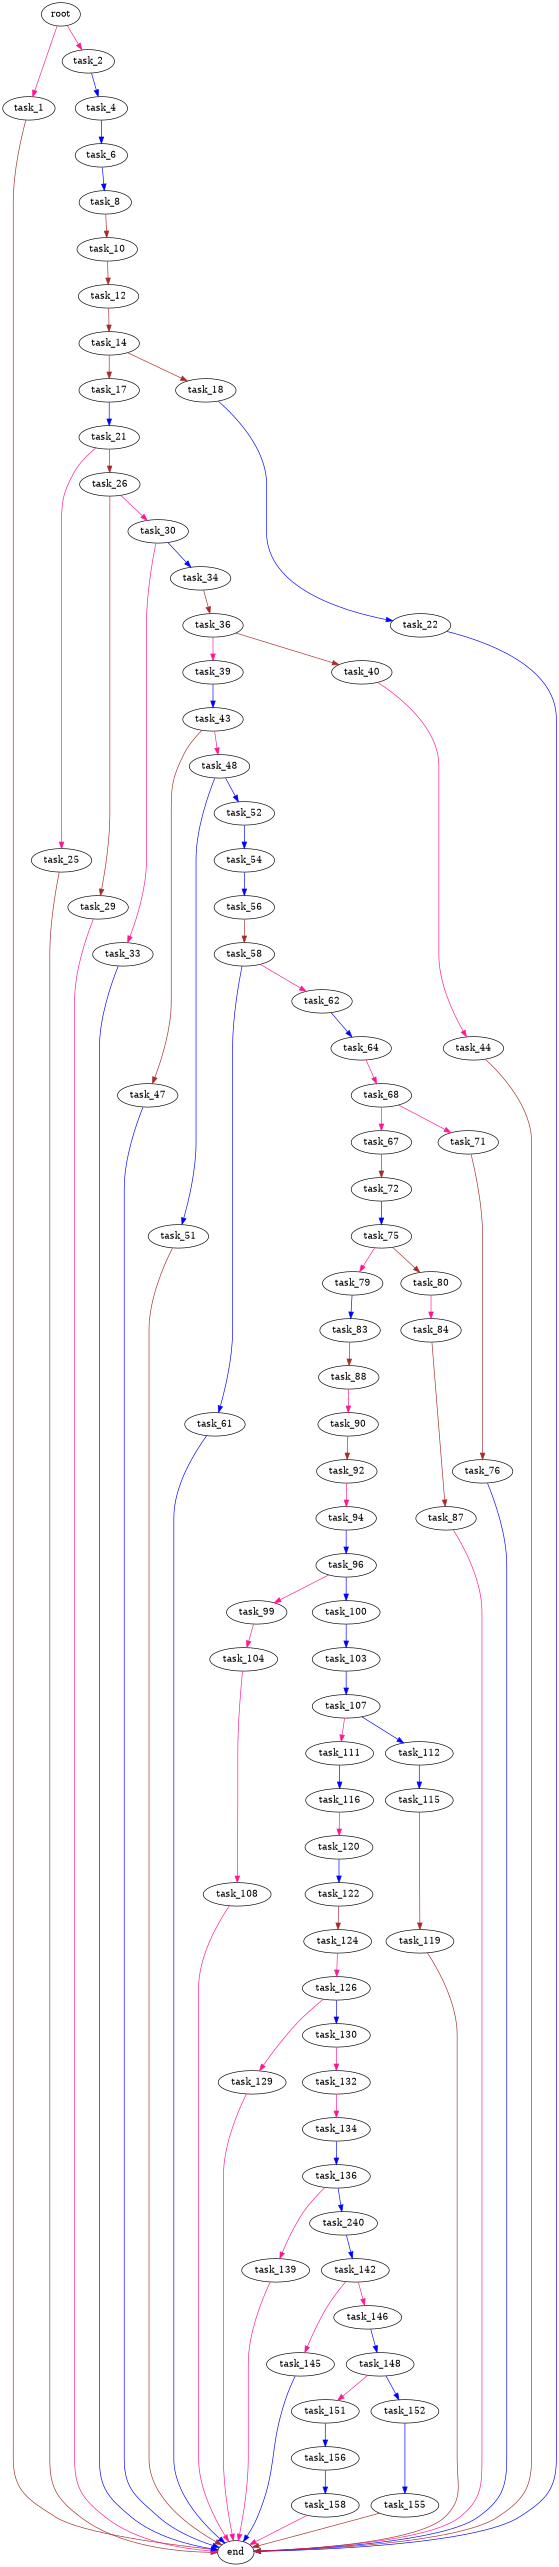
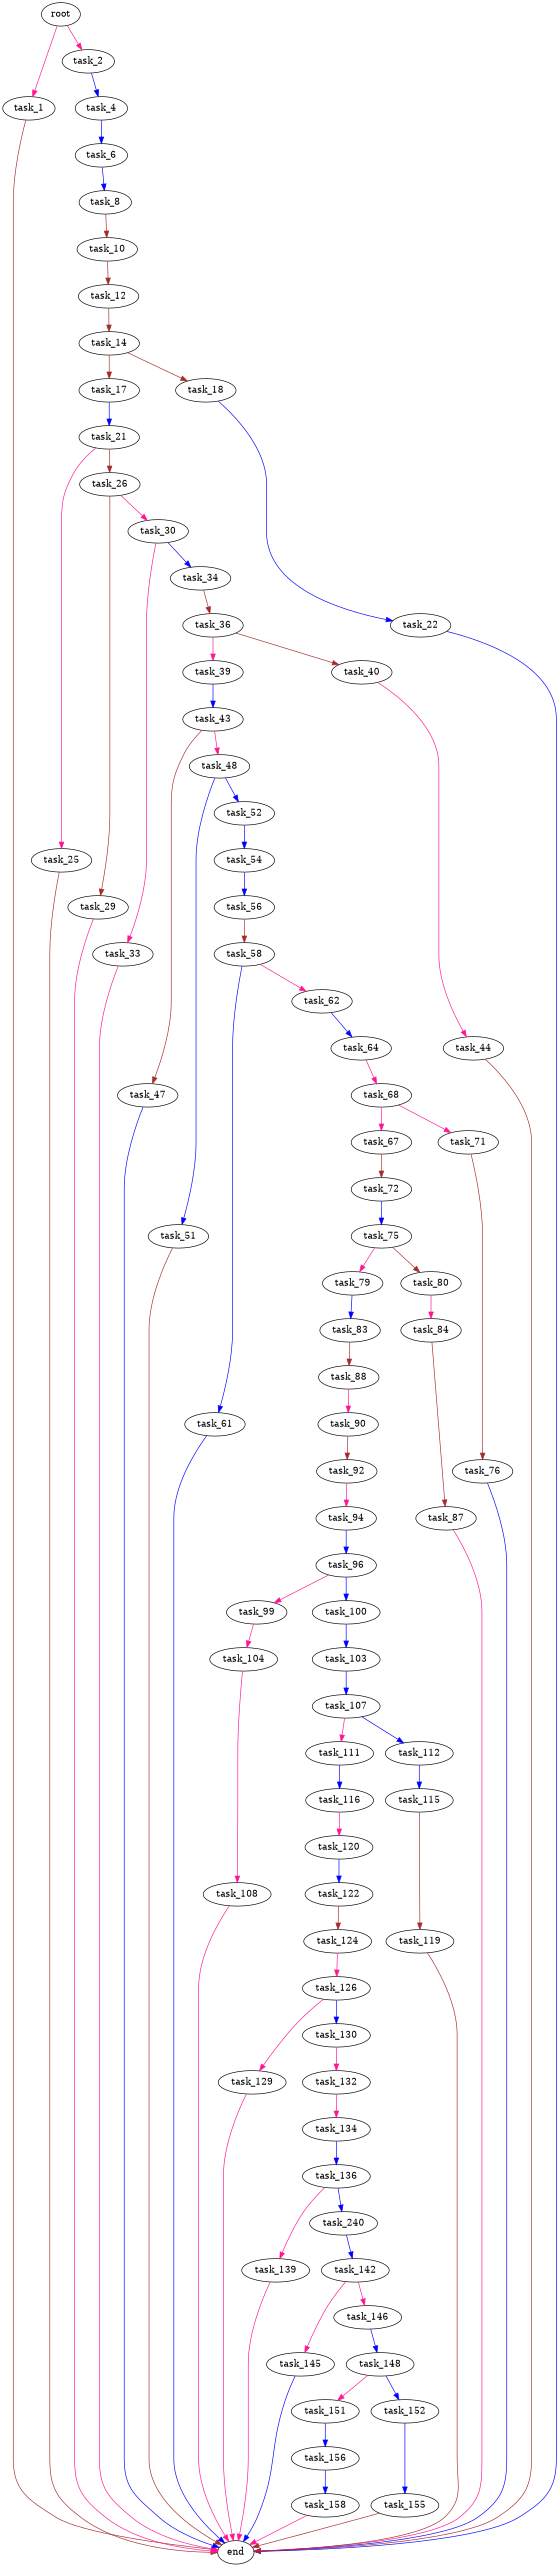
edge "task_33" -> "end": color blue -> deeppink
